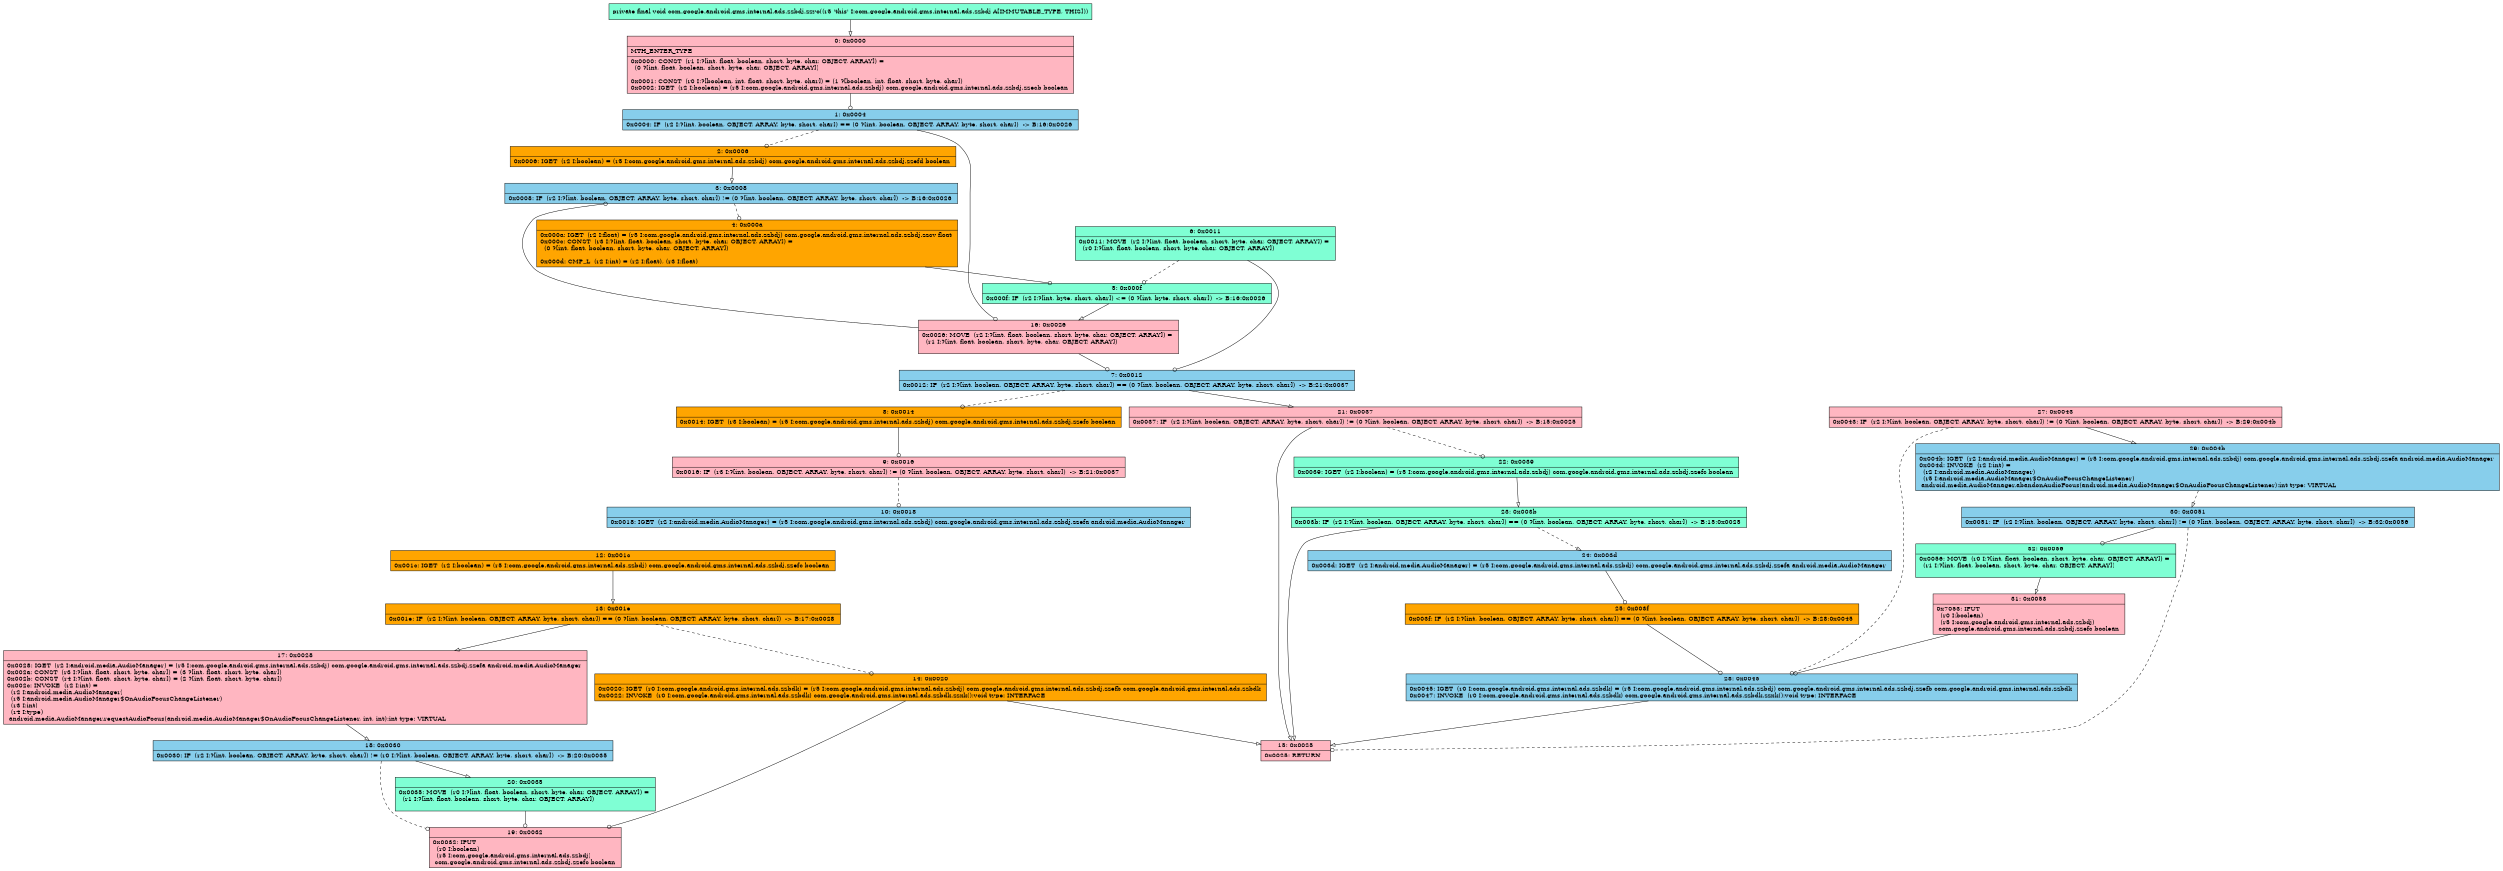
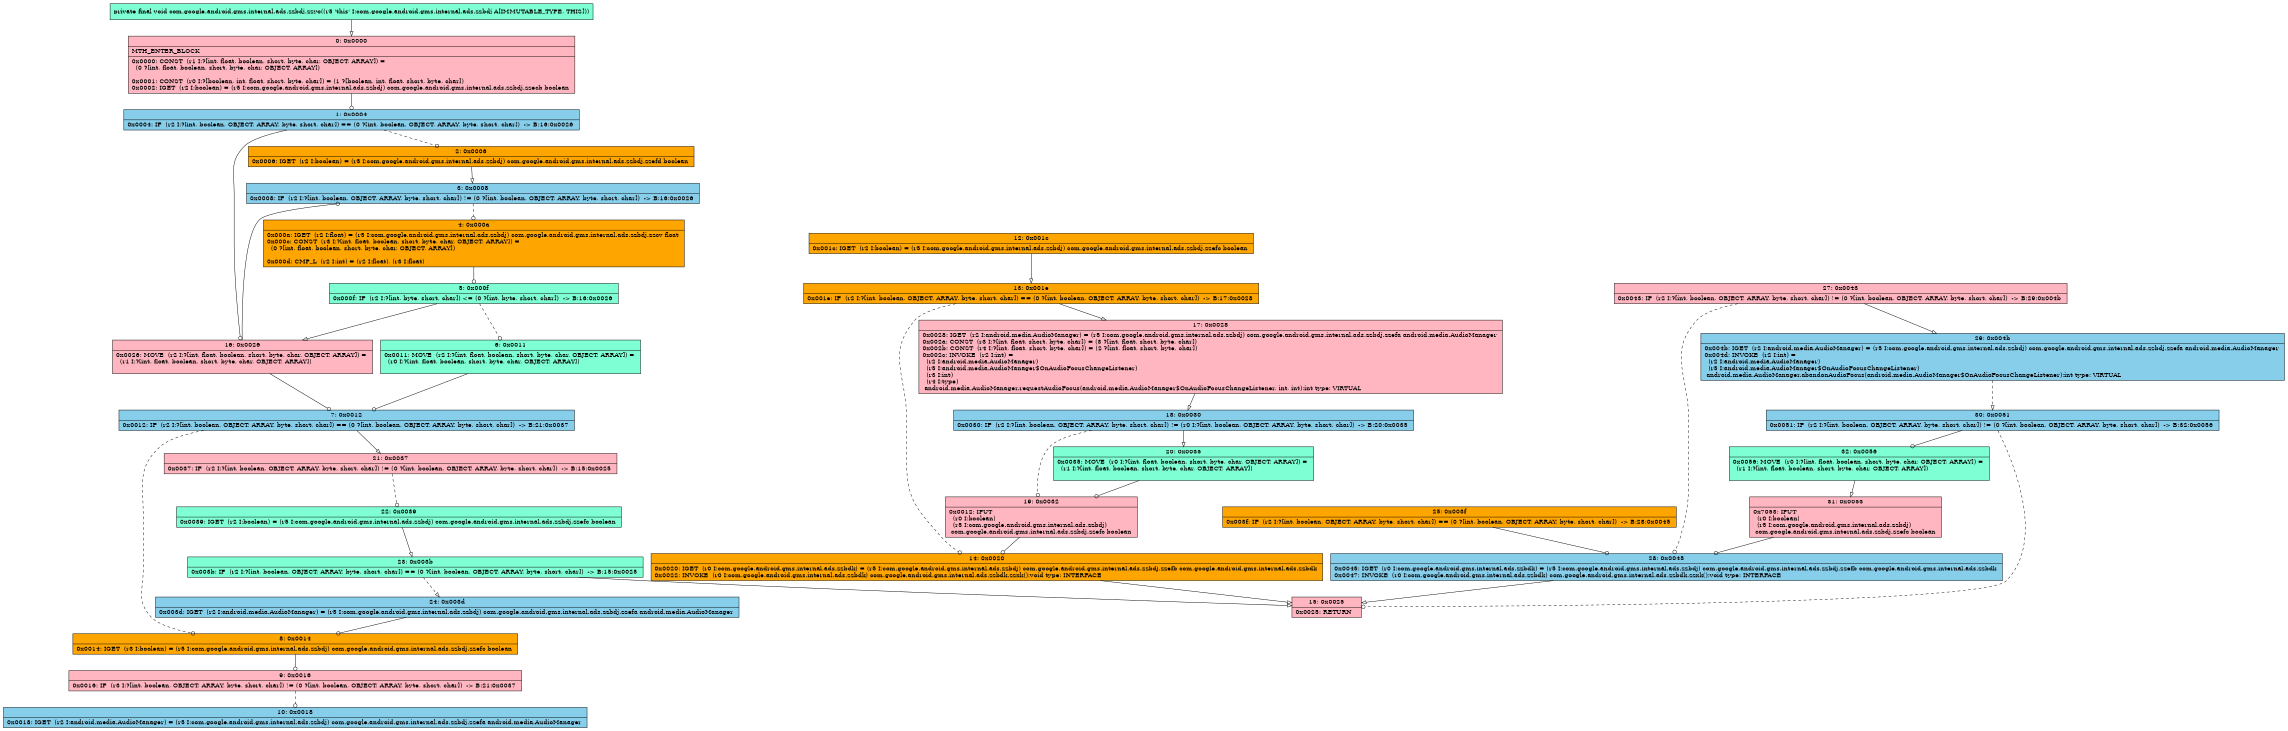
node "0: 0x0000": text "MTH_ENTER_TYPE" -> "MTH_ENTER_BLOCK"
edge "6: 0x0011" -> "5: 0x000f": reversed
edge "21: 0x0037" -> "15: 0x0025": removed
edge "24: 0x003d" -> "25: 0x003f": now "24: 0x003d" -> "8: 0x0014"
edge "14: 0x0020" -> "19: 0x0032": reversed
node "19: 0x0032": text "0x0032: IPUT" -> "0x0012: IPUT"
